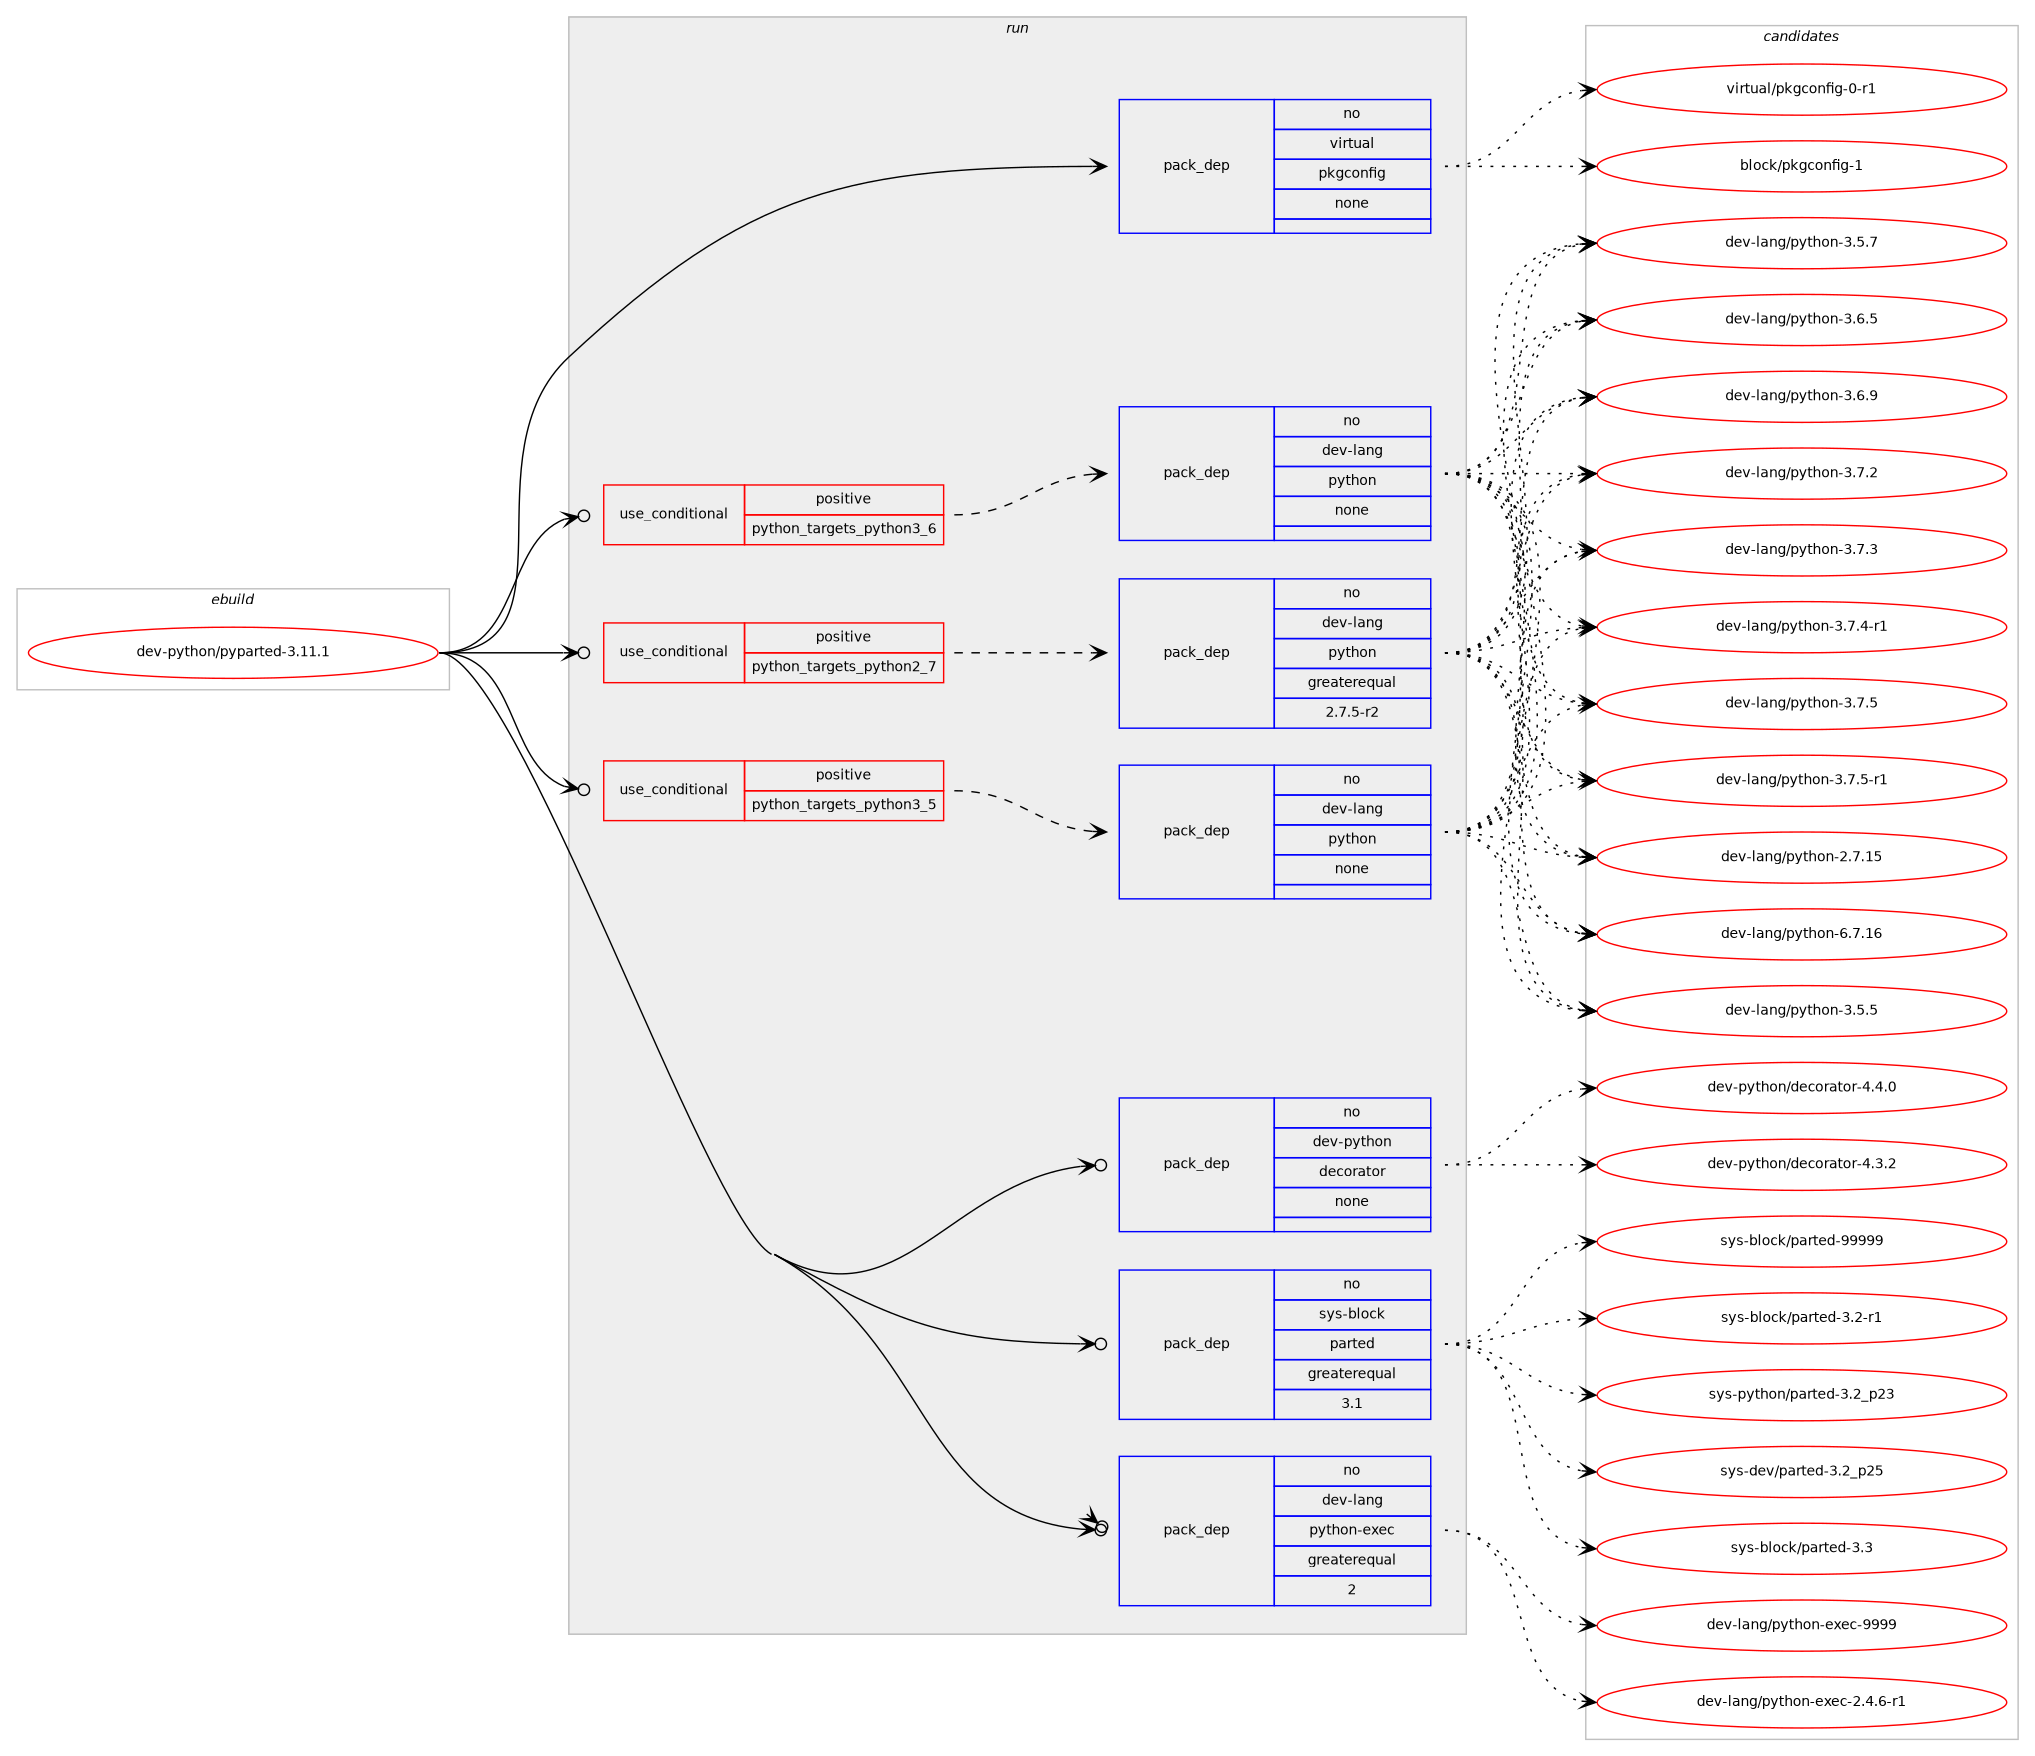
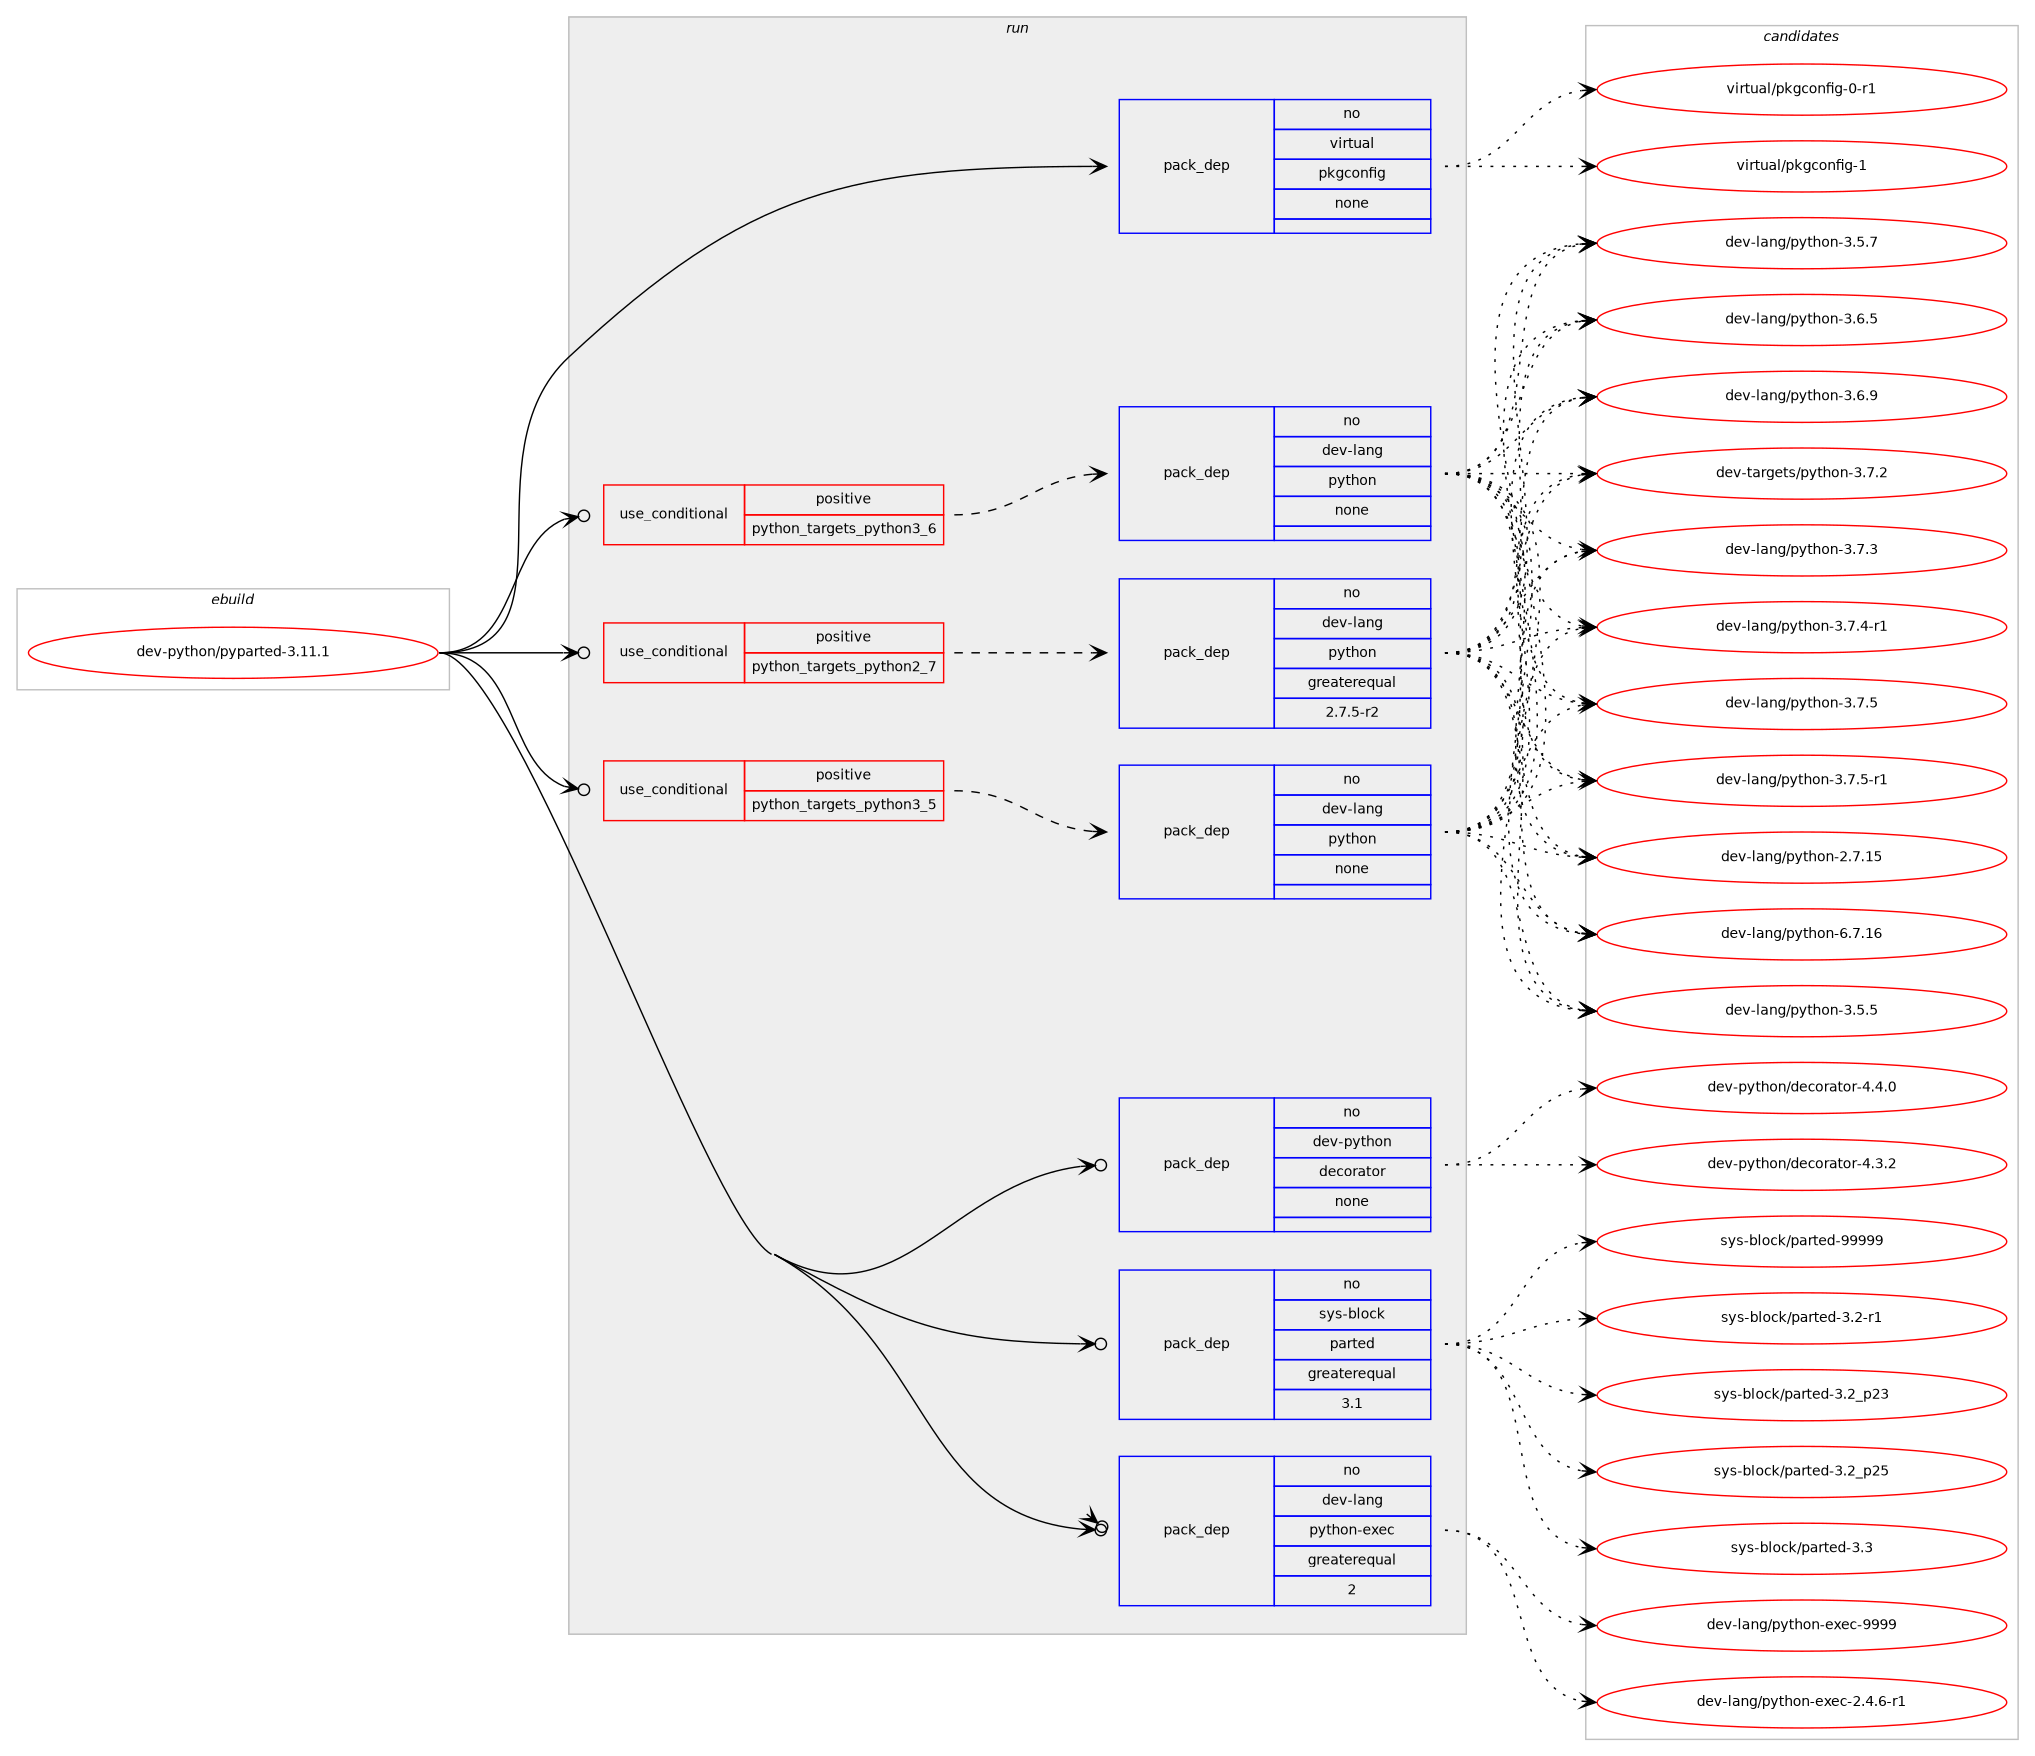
node "block/pkgconfig-1": label "block/pkgconfig-1" -> "virtual/pkgconfig-1"
node "dev-lang/python-3.7.2": label "dev-lang/python-3.7.2" -> "dev-targets/python-3.7.2"
node "sys-python/parted-3.2_p23": label "sys-python/parted-3.2_p23" -> "sys-block/parted-3.2_p23"
node "sys-dev/parted-3.2_p25": label "sys-dev/parted-3.2_p25" -> "sys-block/parted-3.2_p25"
